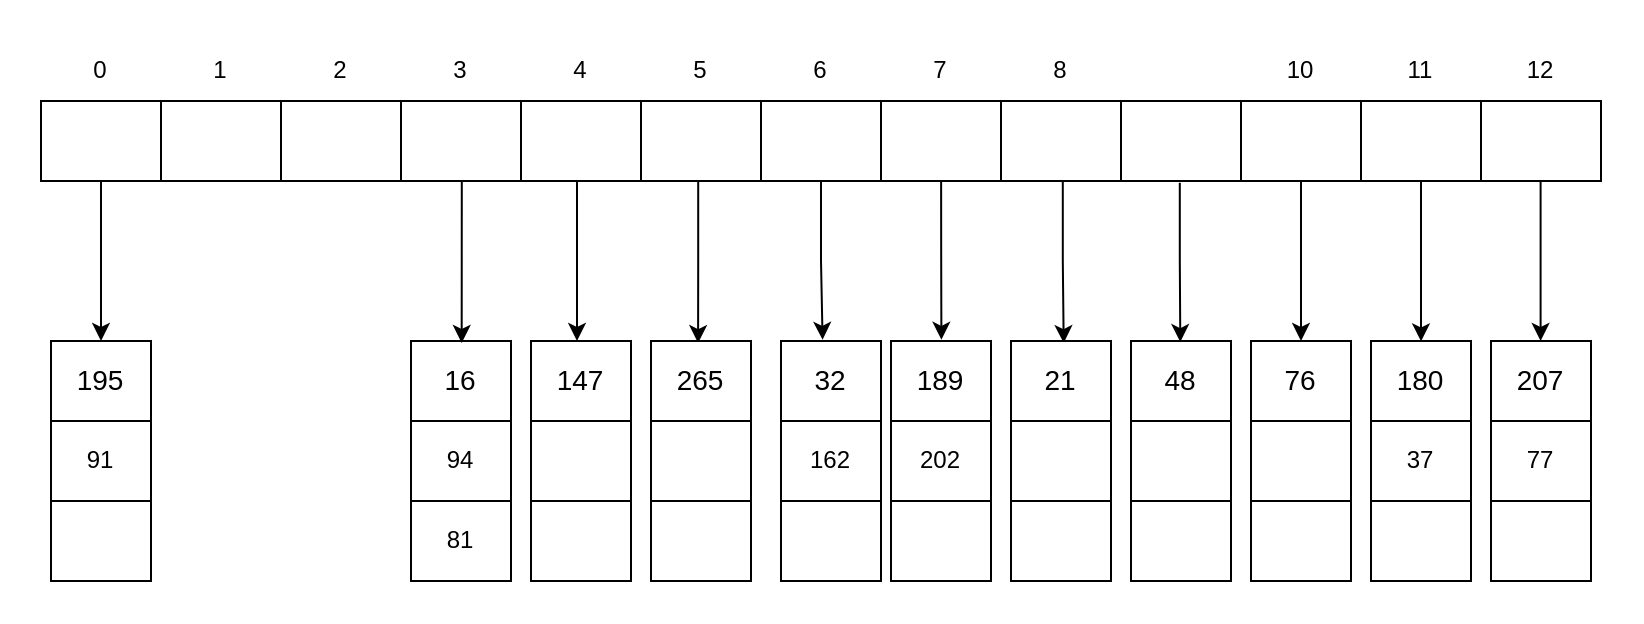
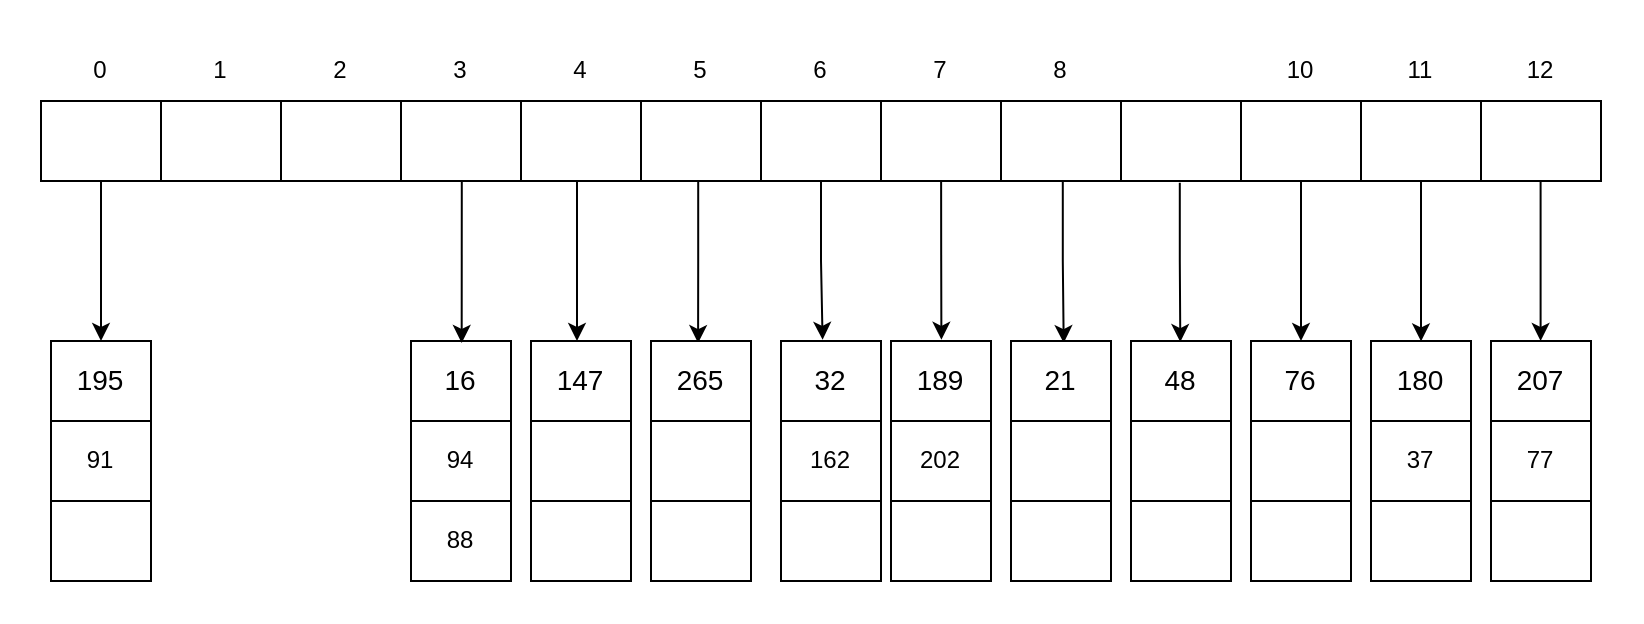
node "81": label "81" -> "88"
